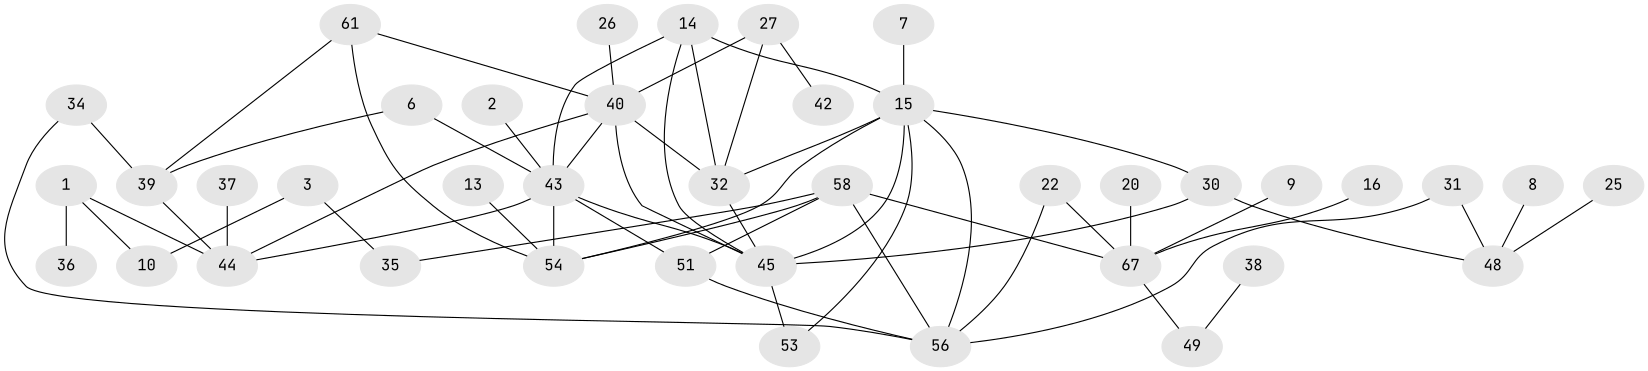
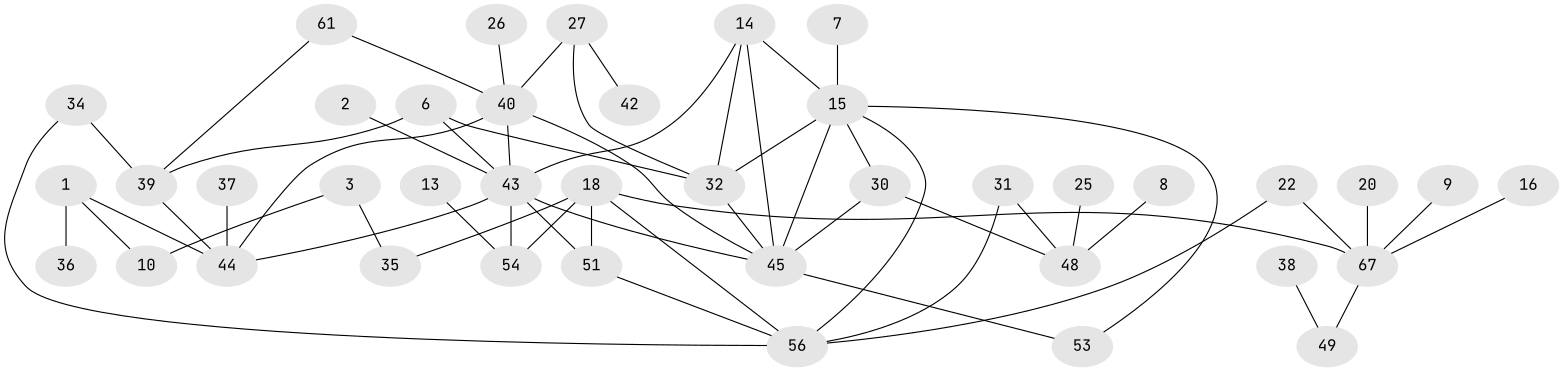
edge "40" -- "32": now "6" -- "32"
edge "61" -- "54": removed
node "58": label "58" -> "18"
edge "15" -- "54": removed
